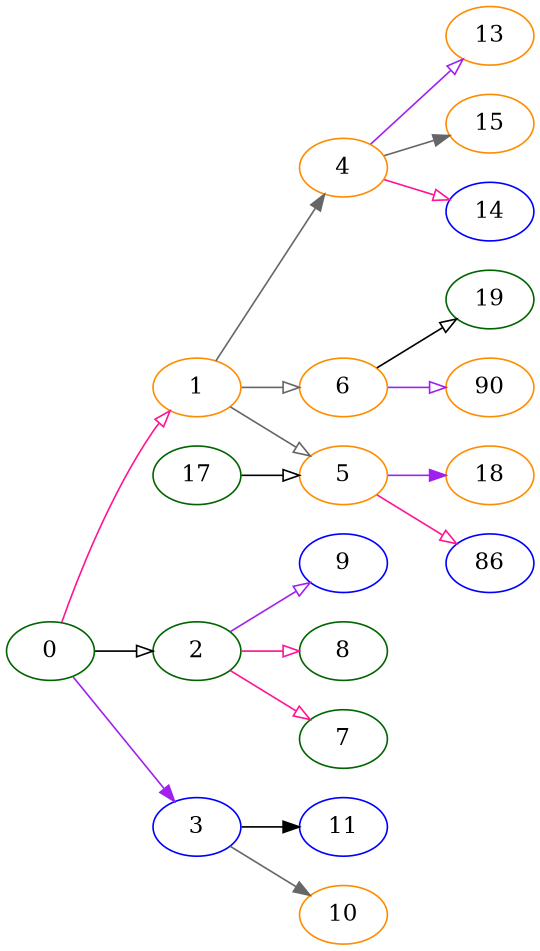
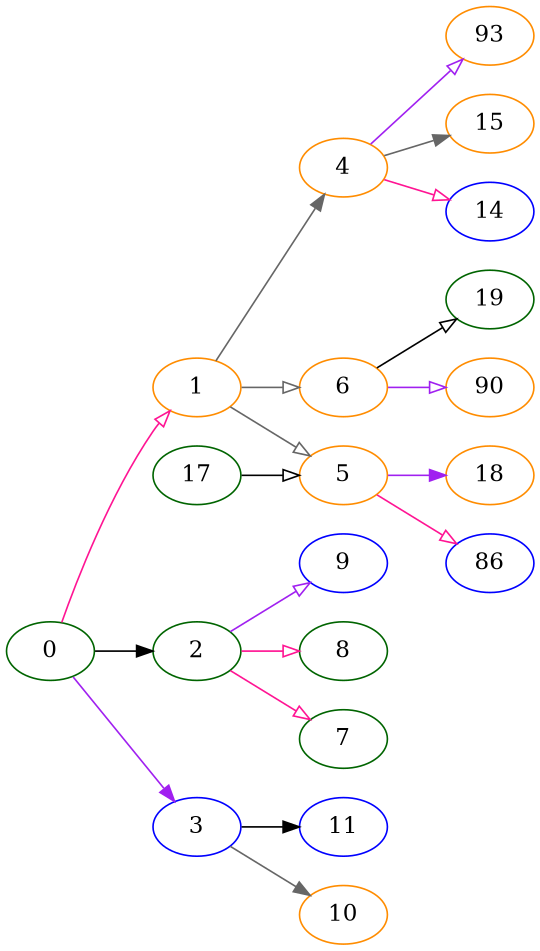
node "13": label "13" -> "93"
edge "0" -> "2": arrowhead onormal -> normal
